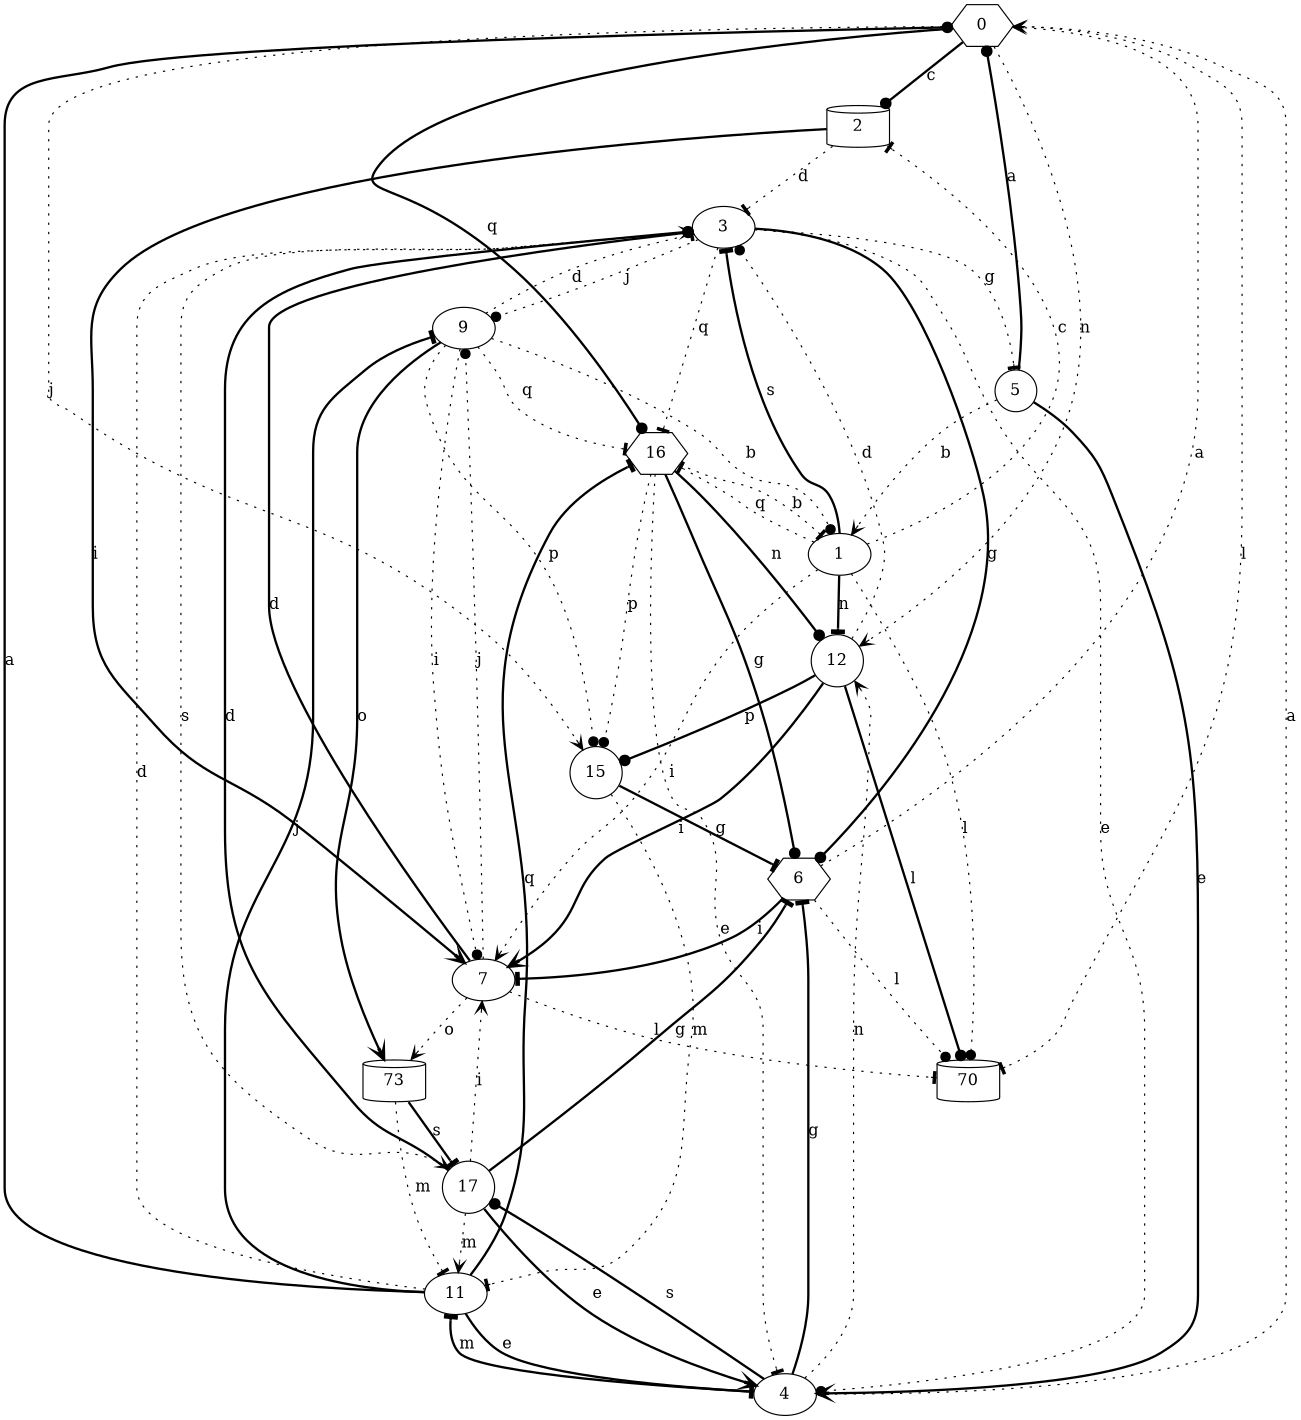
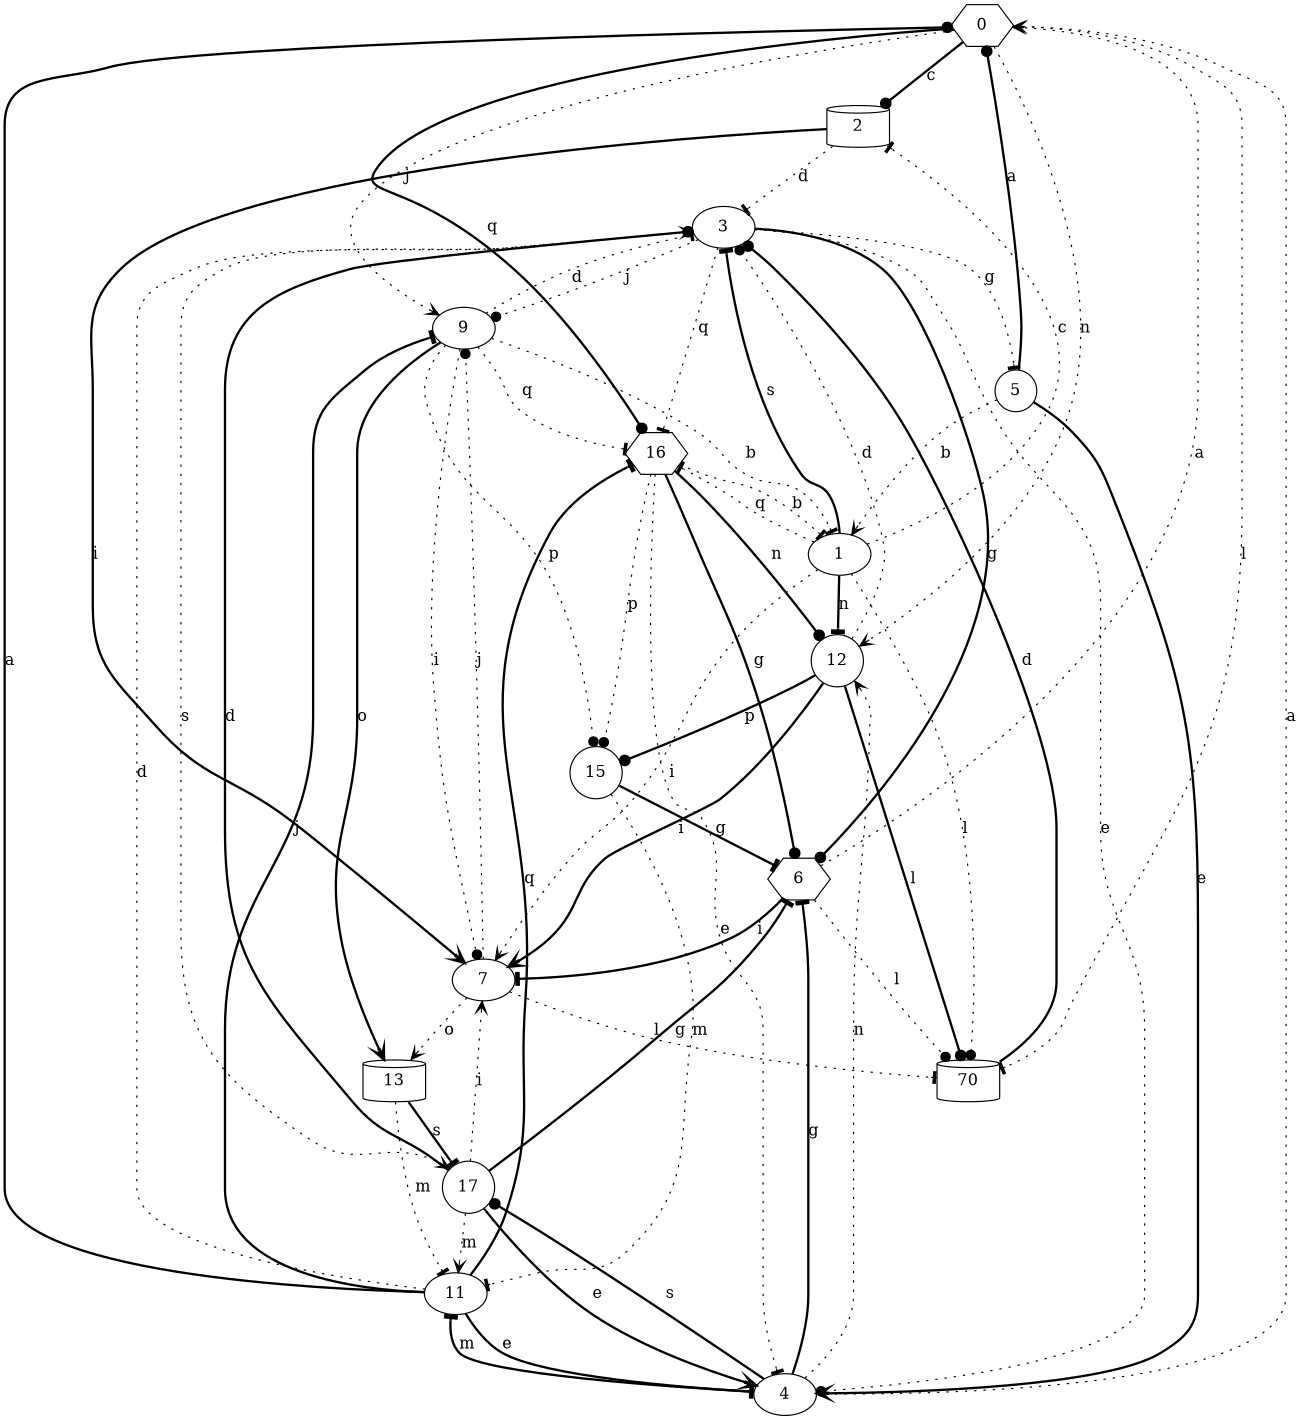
edge "0" -> "15": now "0" -> "9"
edge "9" -> "1": arrowhead dot -> tee
edge "7" -> "3": now "70" -> "3"
node "73": label "73" -> "13"
